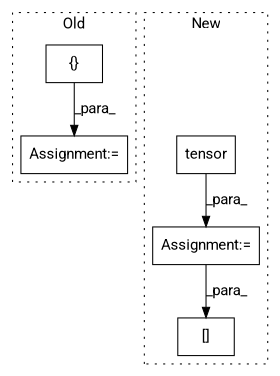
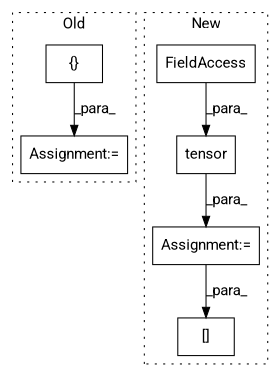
node "FieldAccess": added
